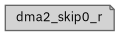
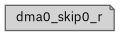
node "dma2_skip0_r": label "dma2_skip0_r" -> "dma0_skip0_r"
